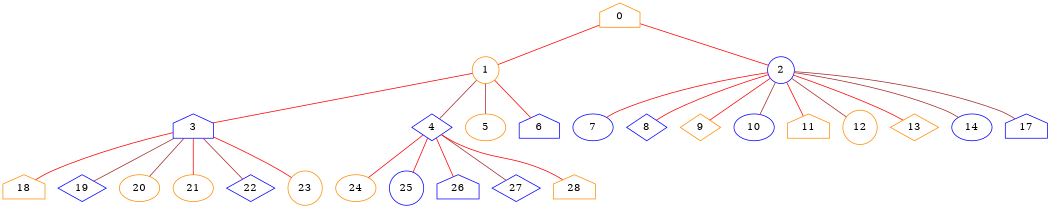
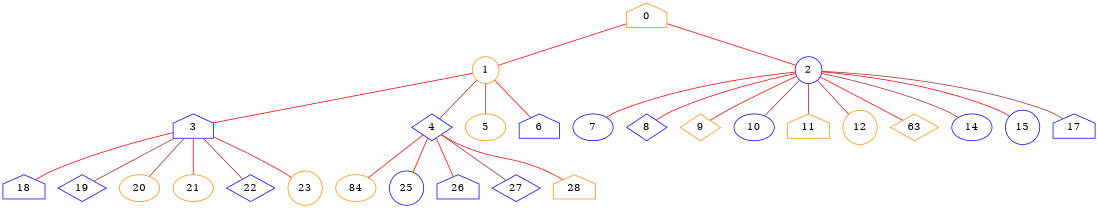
node "13": label "13" -> "63"
node "15": added
node "18": color darkorange -> blue
node "24": label "24" -> "84"
